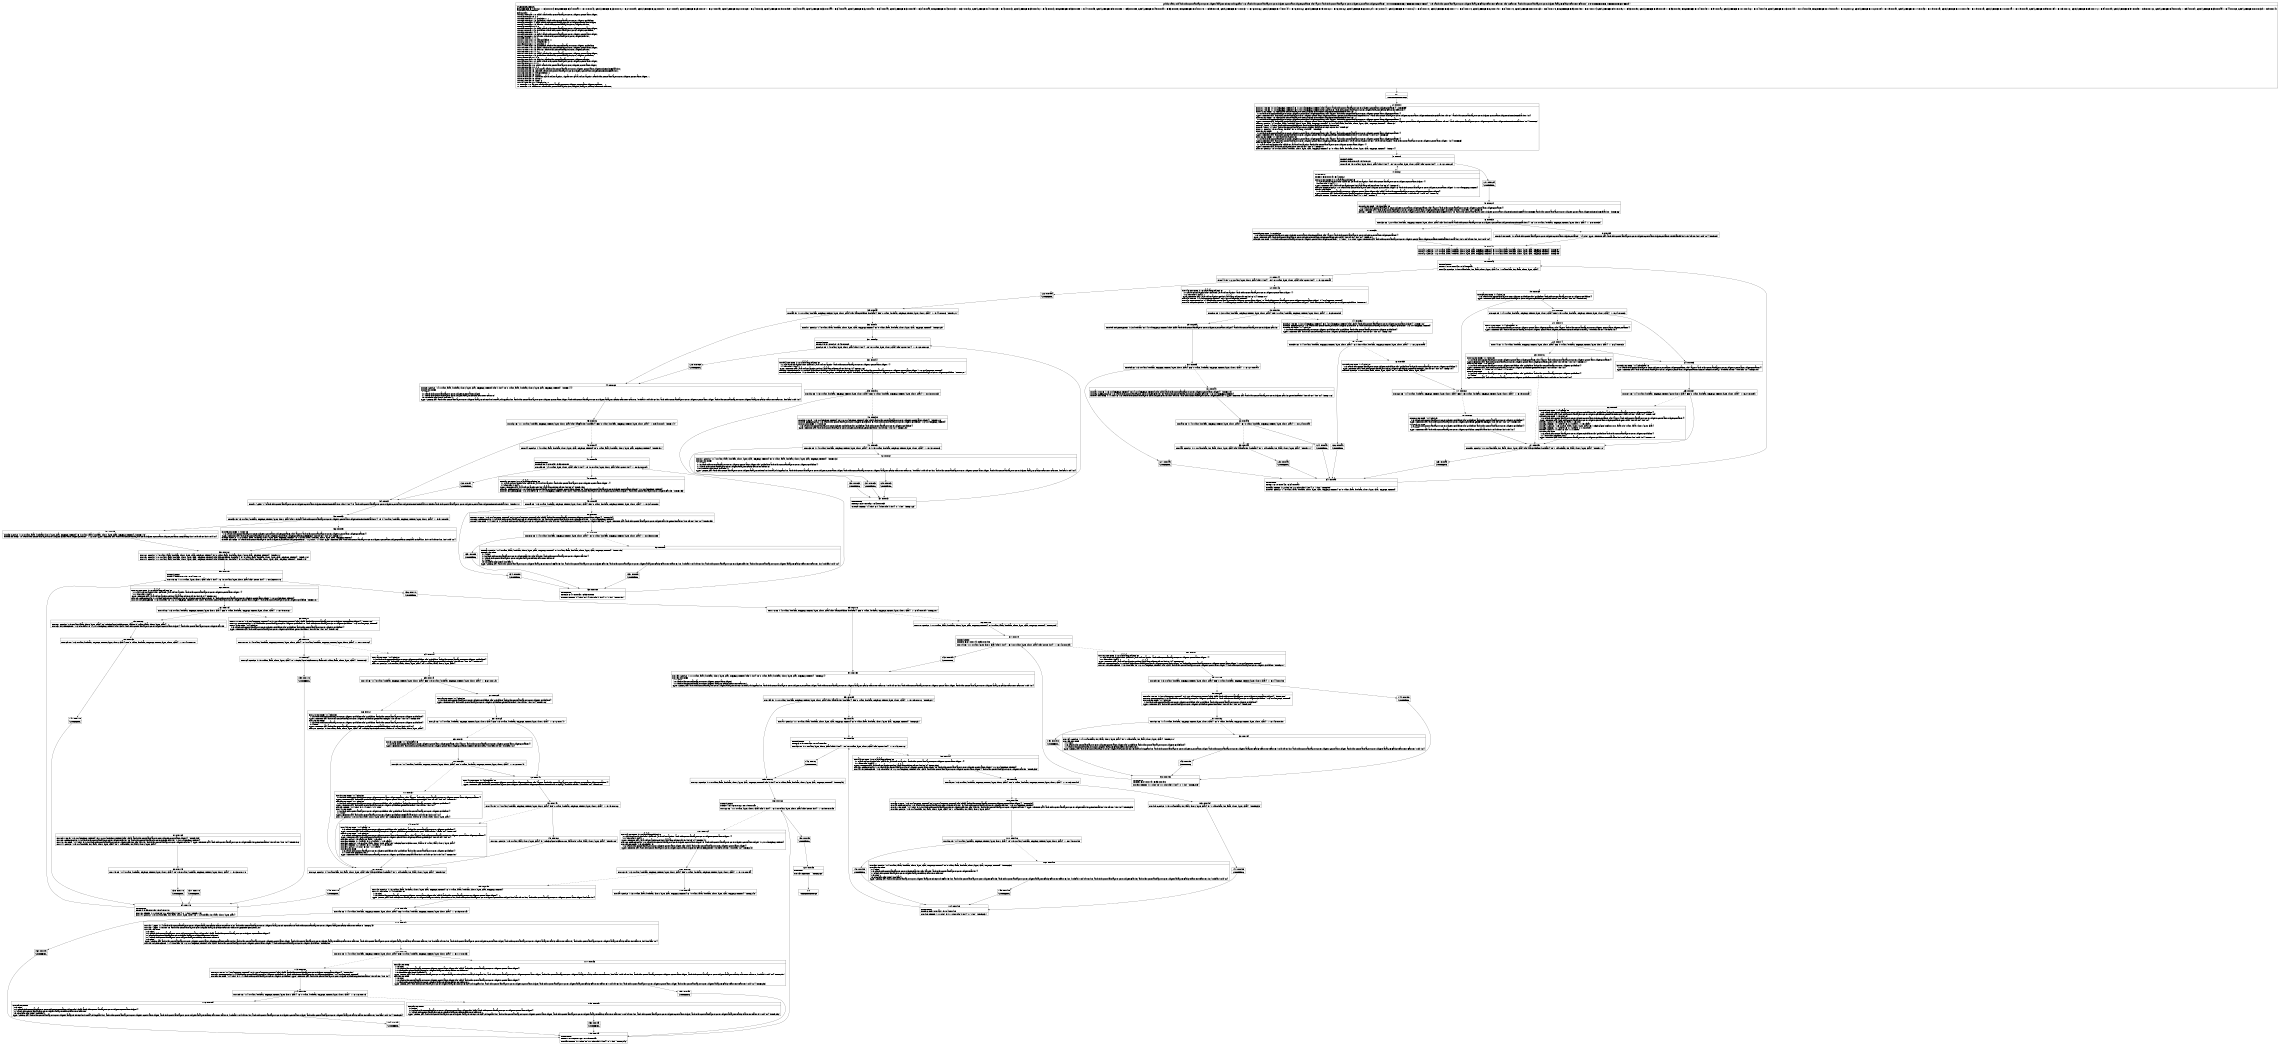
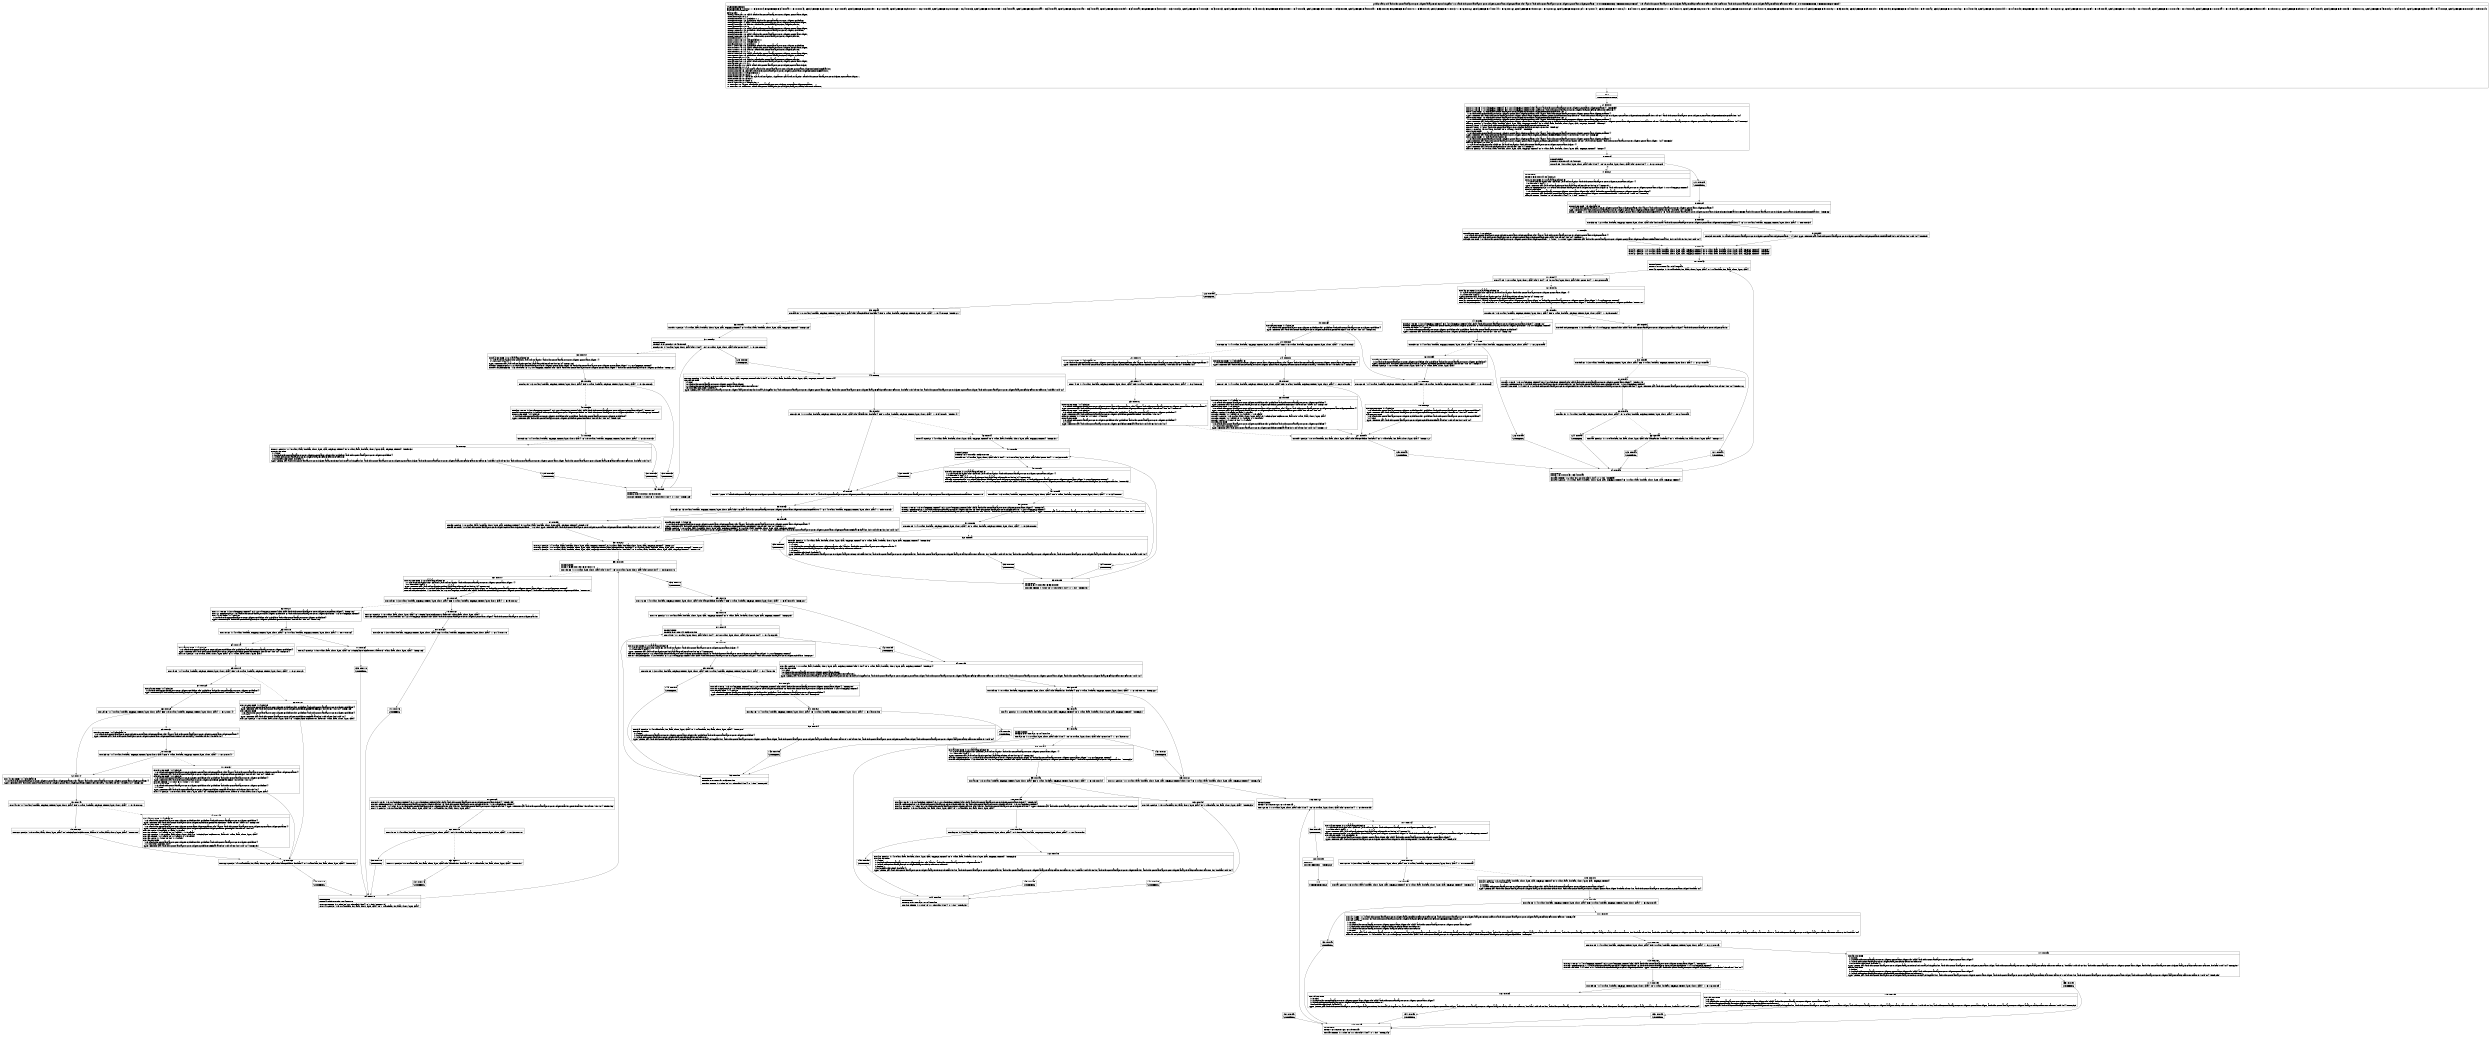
edge "22: 0x0074" -> "24: 0x0083": removed
node "83: 0x0177": added
node "151: 0x01fb": added
